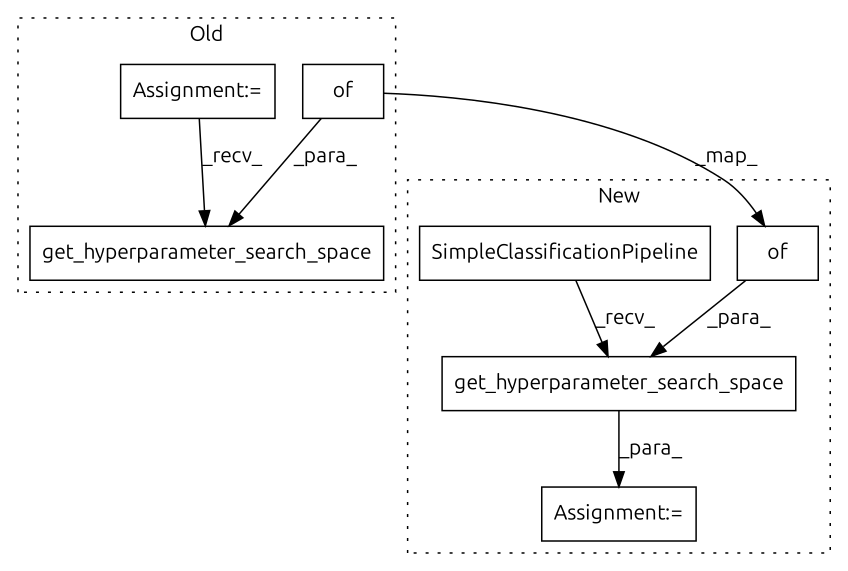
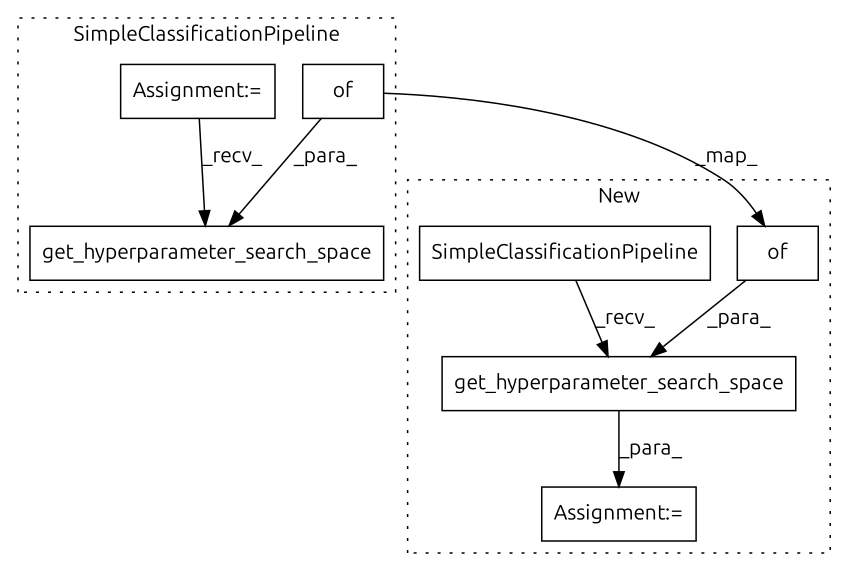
cluster "Old": label "Old" -> "SimpleClassificationPipeline"
